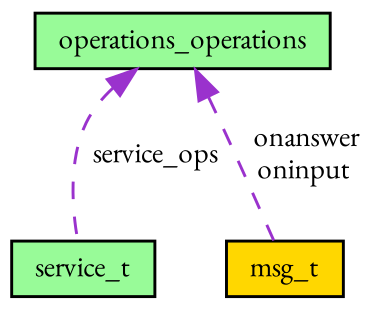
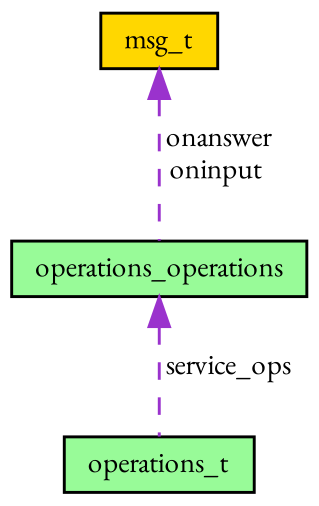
edge "msg_t" -> "operations_operations": reversed
node "service_t": label "service_t" -> "operations_t"
